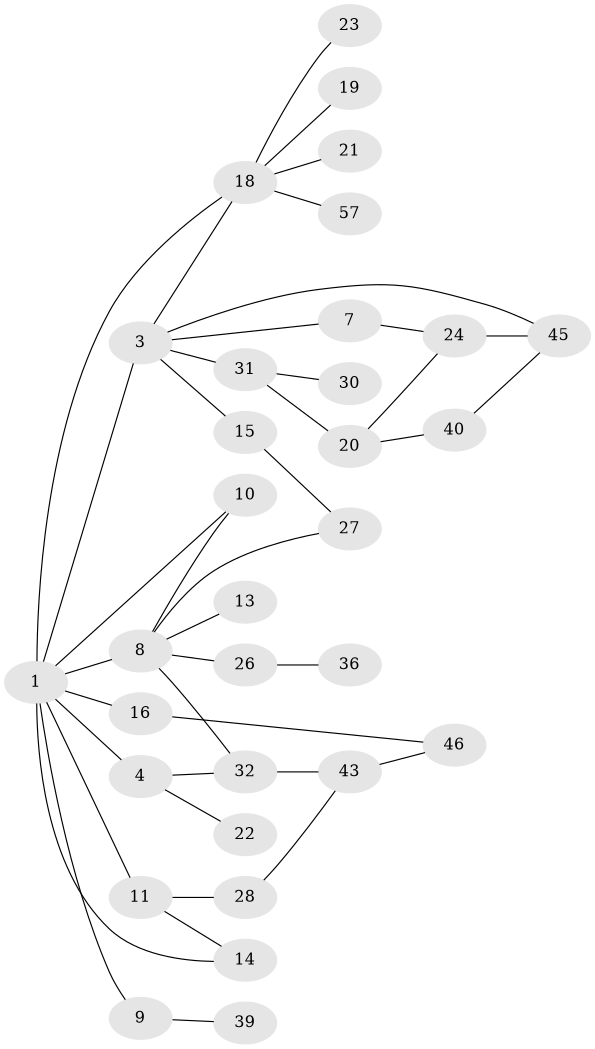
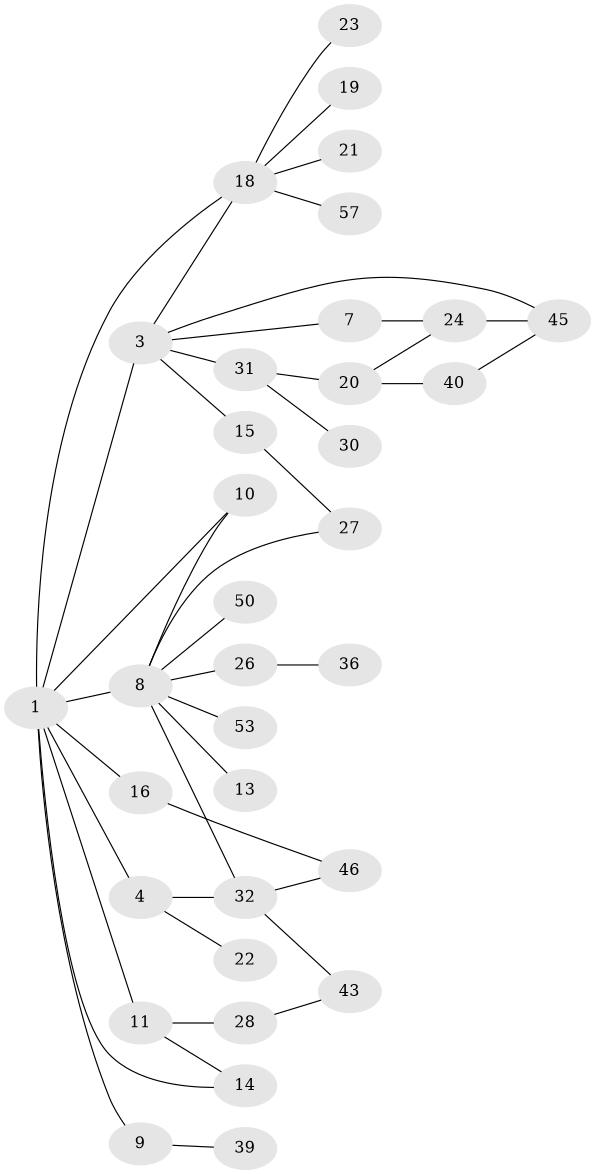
node "50": added
node "53": added
edge "46" -- "43": now "46" -- "32"
